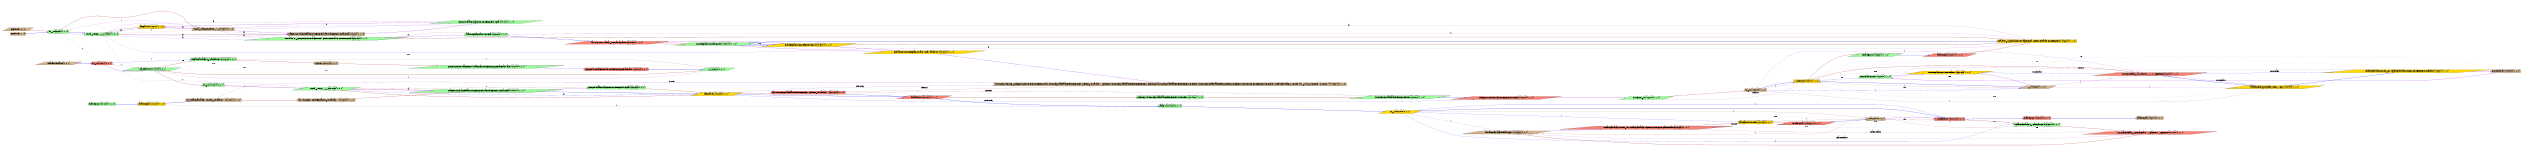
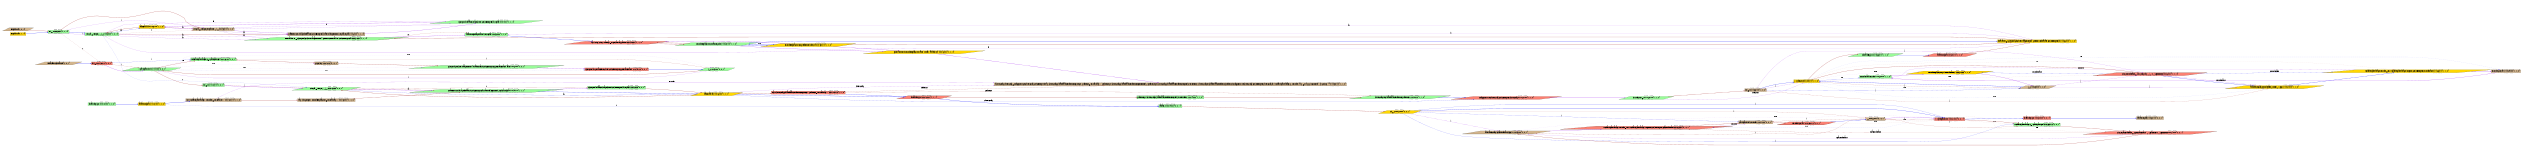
node "testAddZone['0', '1', '0']": fillcolor tan -> gold
edge "validate(2)@@@19@@@['0', '0', '1']" -> "int i = 2@@@20@@@['0', '0', '1']": color blue -> brown
node "_participants.set(i,newNode)@@@27@@@['0', '0', '1']": fillcolor gold -> tan
